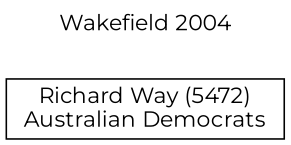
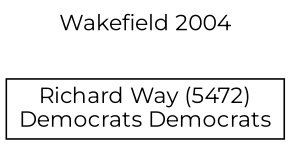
node "Richard Way (5472) Australian Democrats": label "Richard Way (5472) Australian Democrats" -> "Richard Way (5472) Democrats Democrats"
